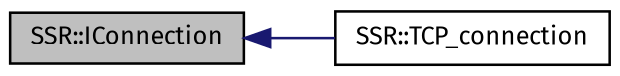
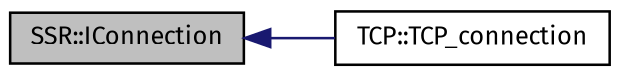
node "SSR::TCP_connection": label "SSR::TCP_connection" -> "TCP::TCP_connection"
